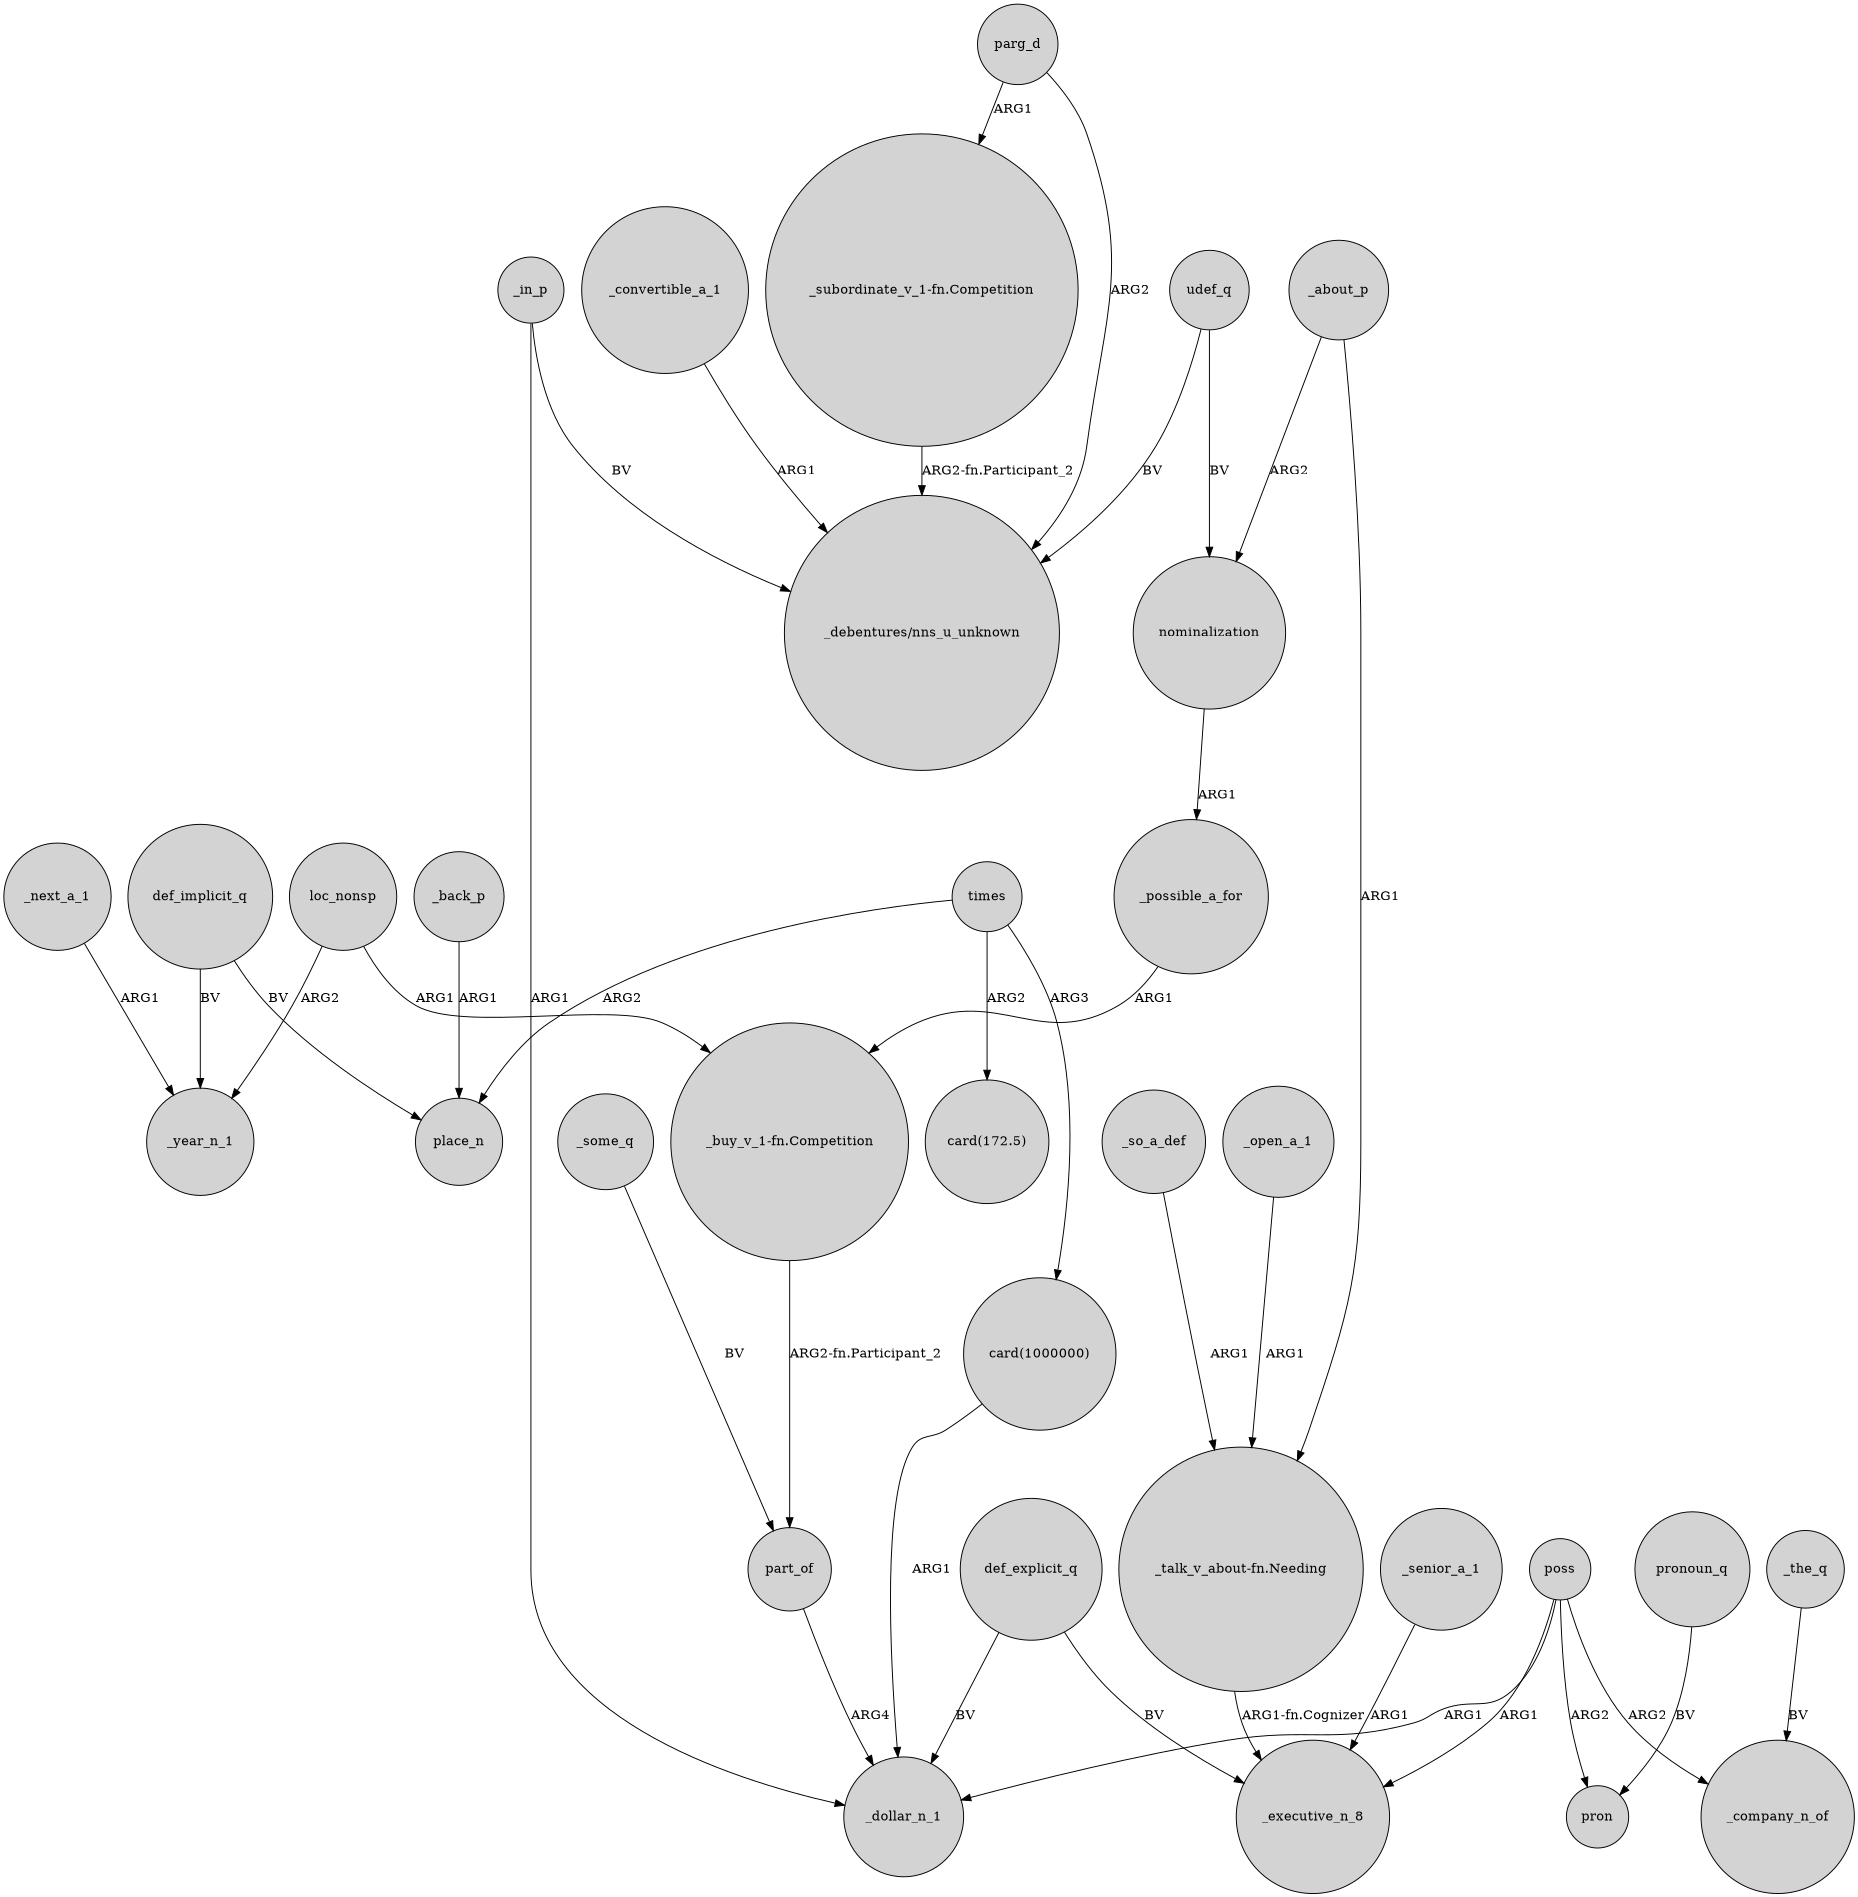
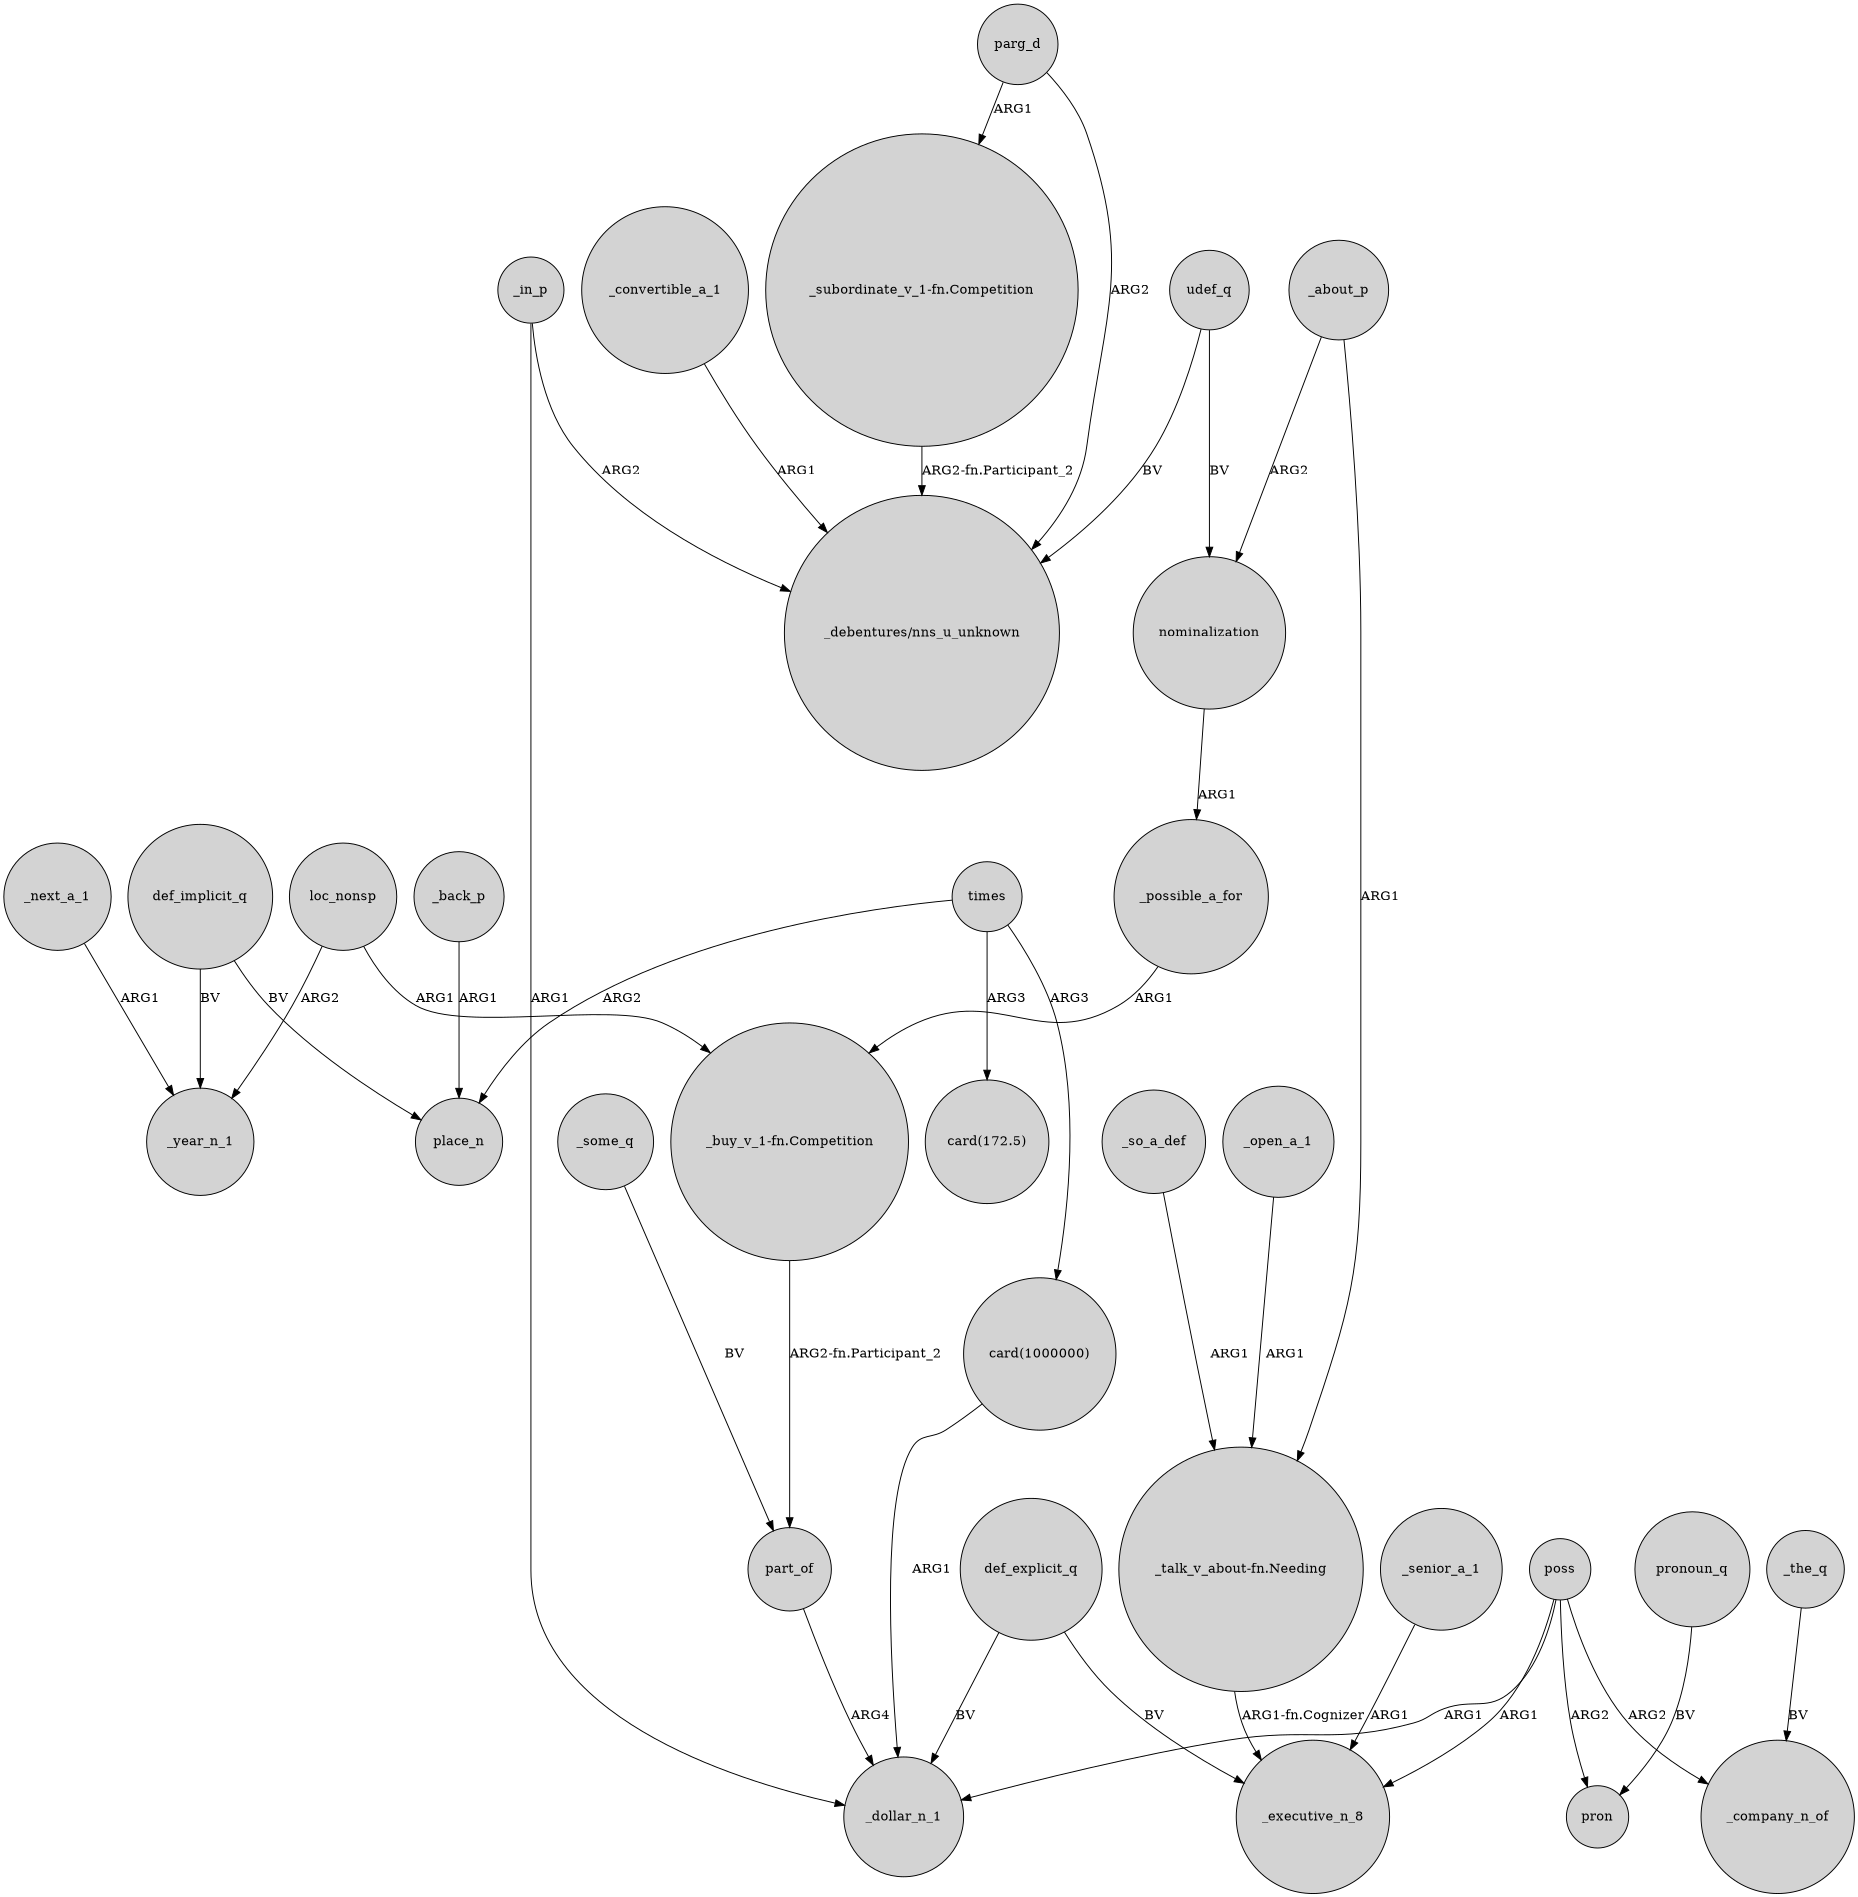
edge "_in_p" -> "_debentures/nns_u_unknown": label "BV" -> "ARG2"
edge "times" -> "card(172.5)": label "ARG2" -> "ARG3"
